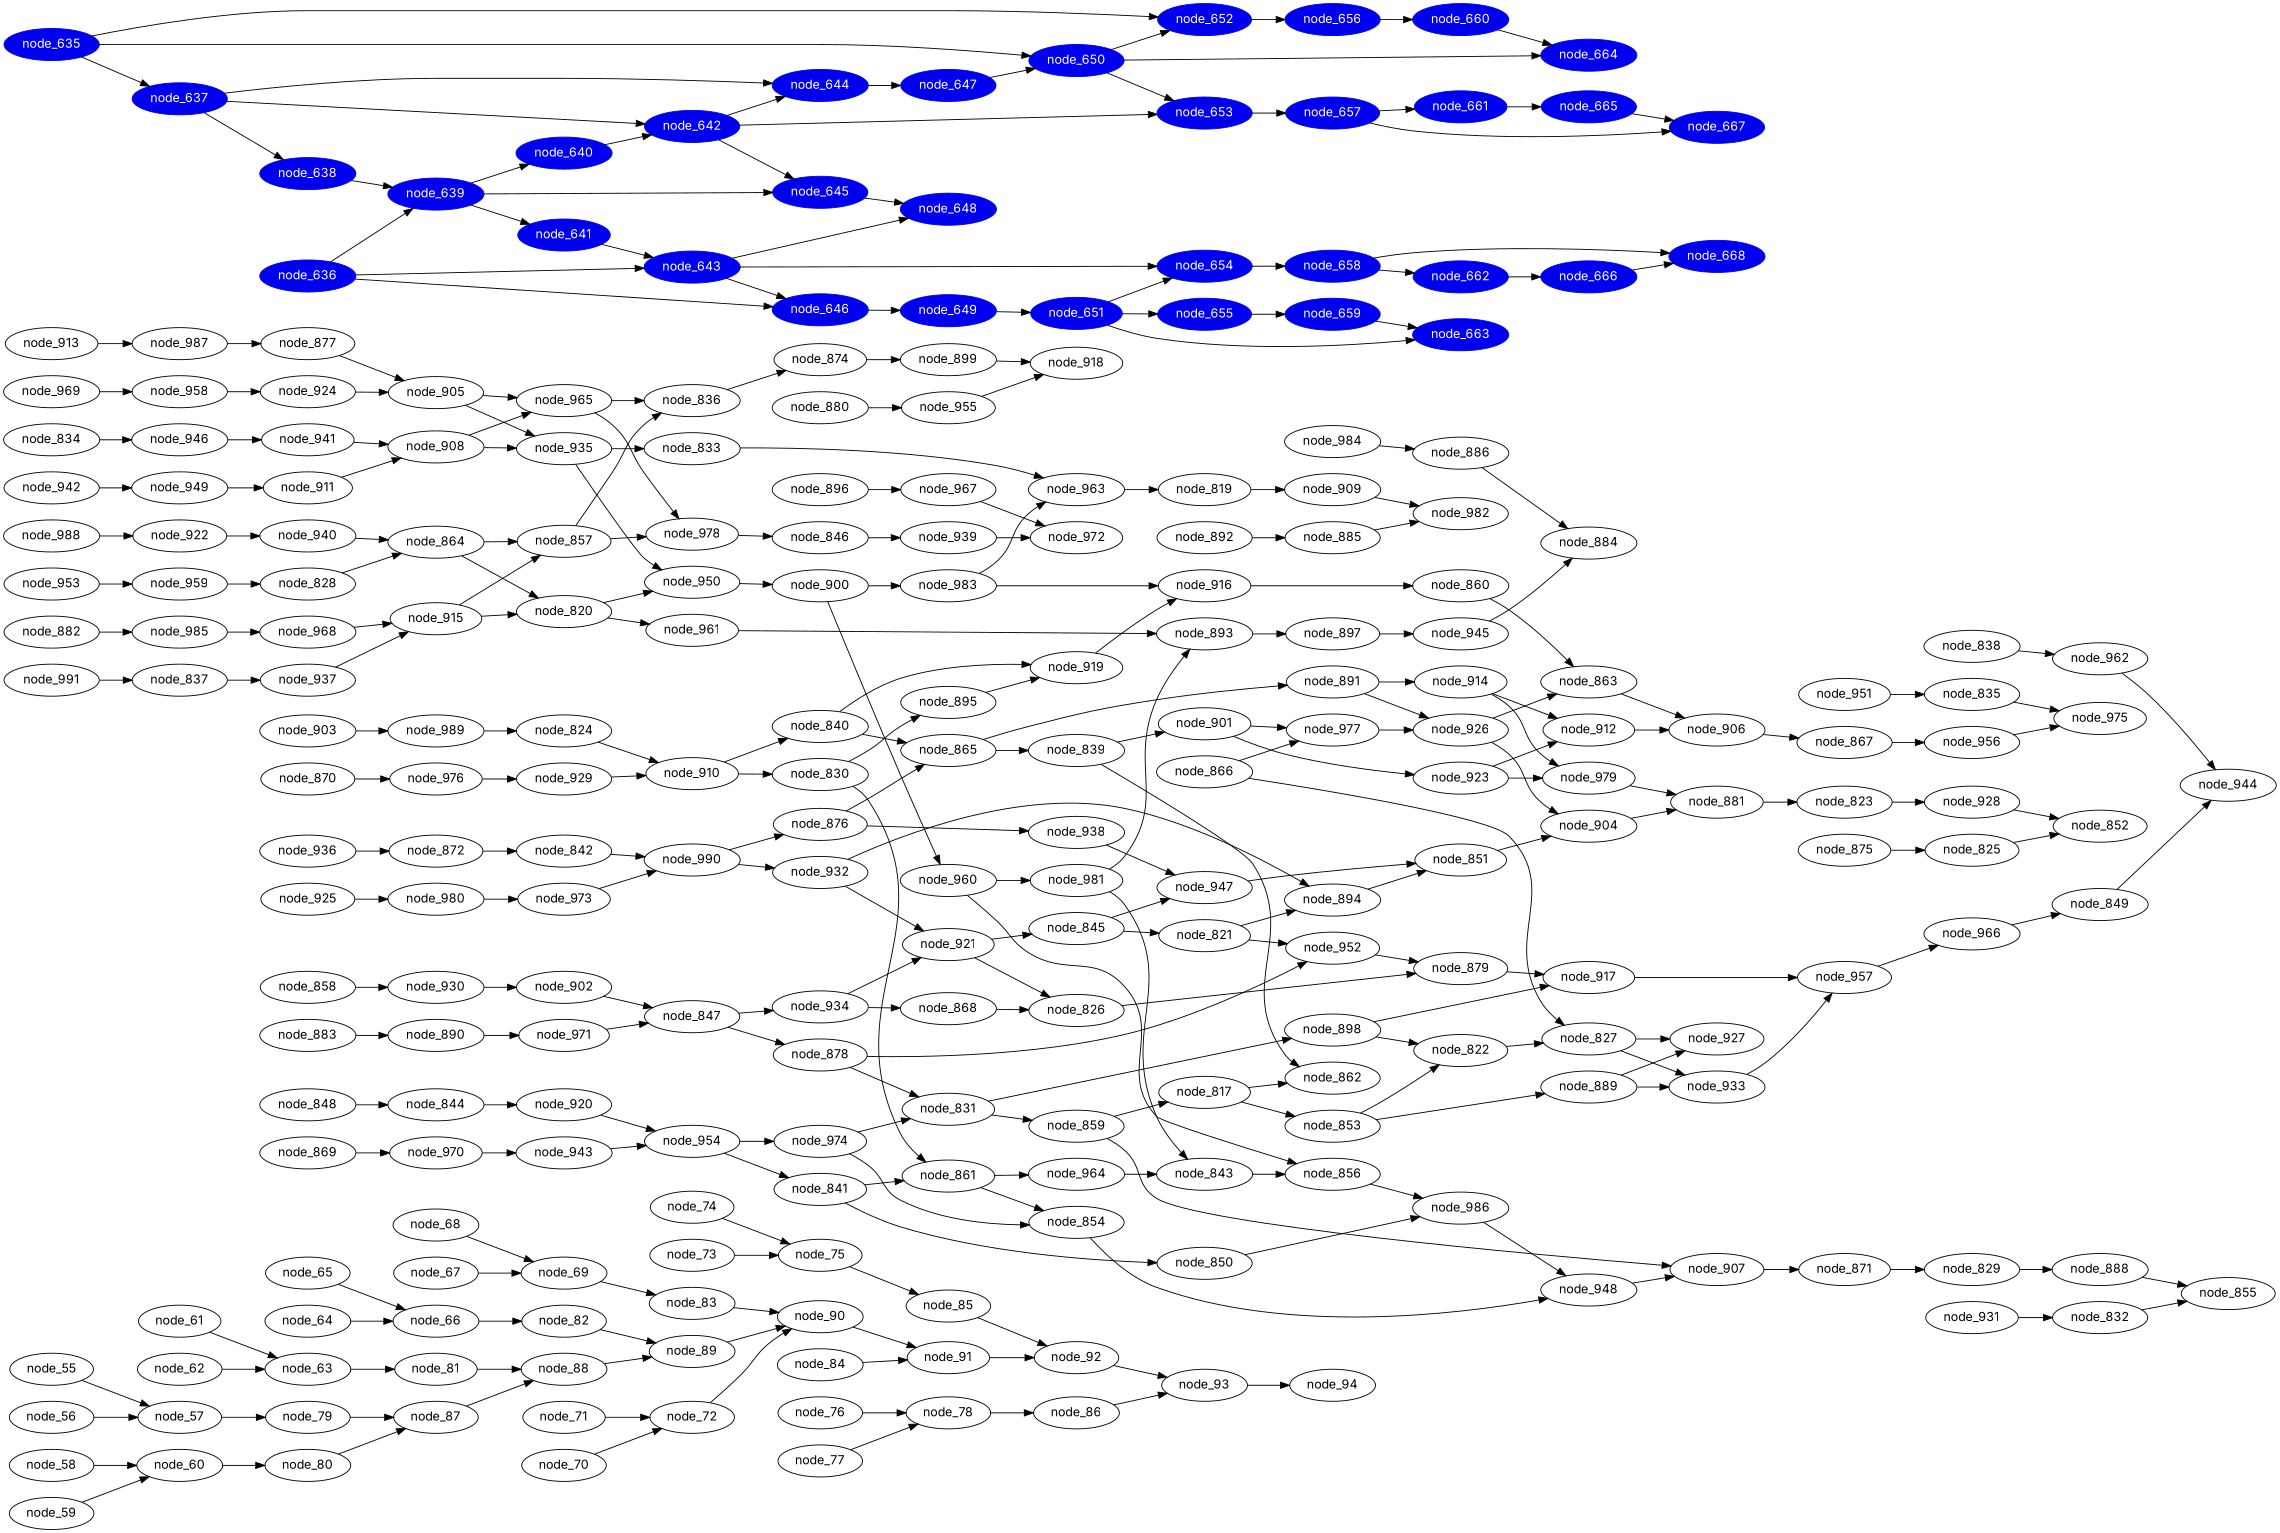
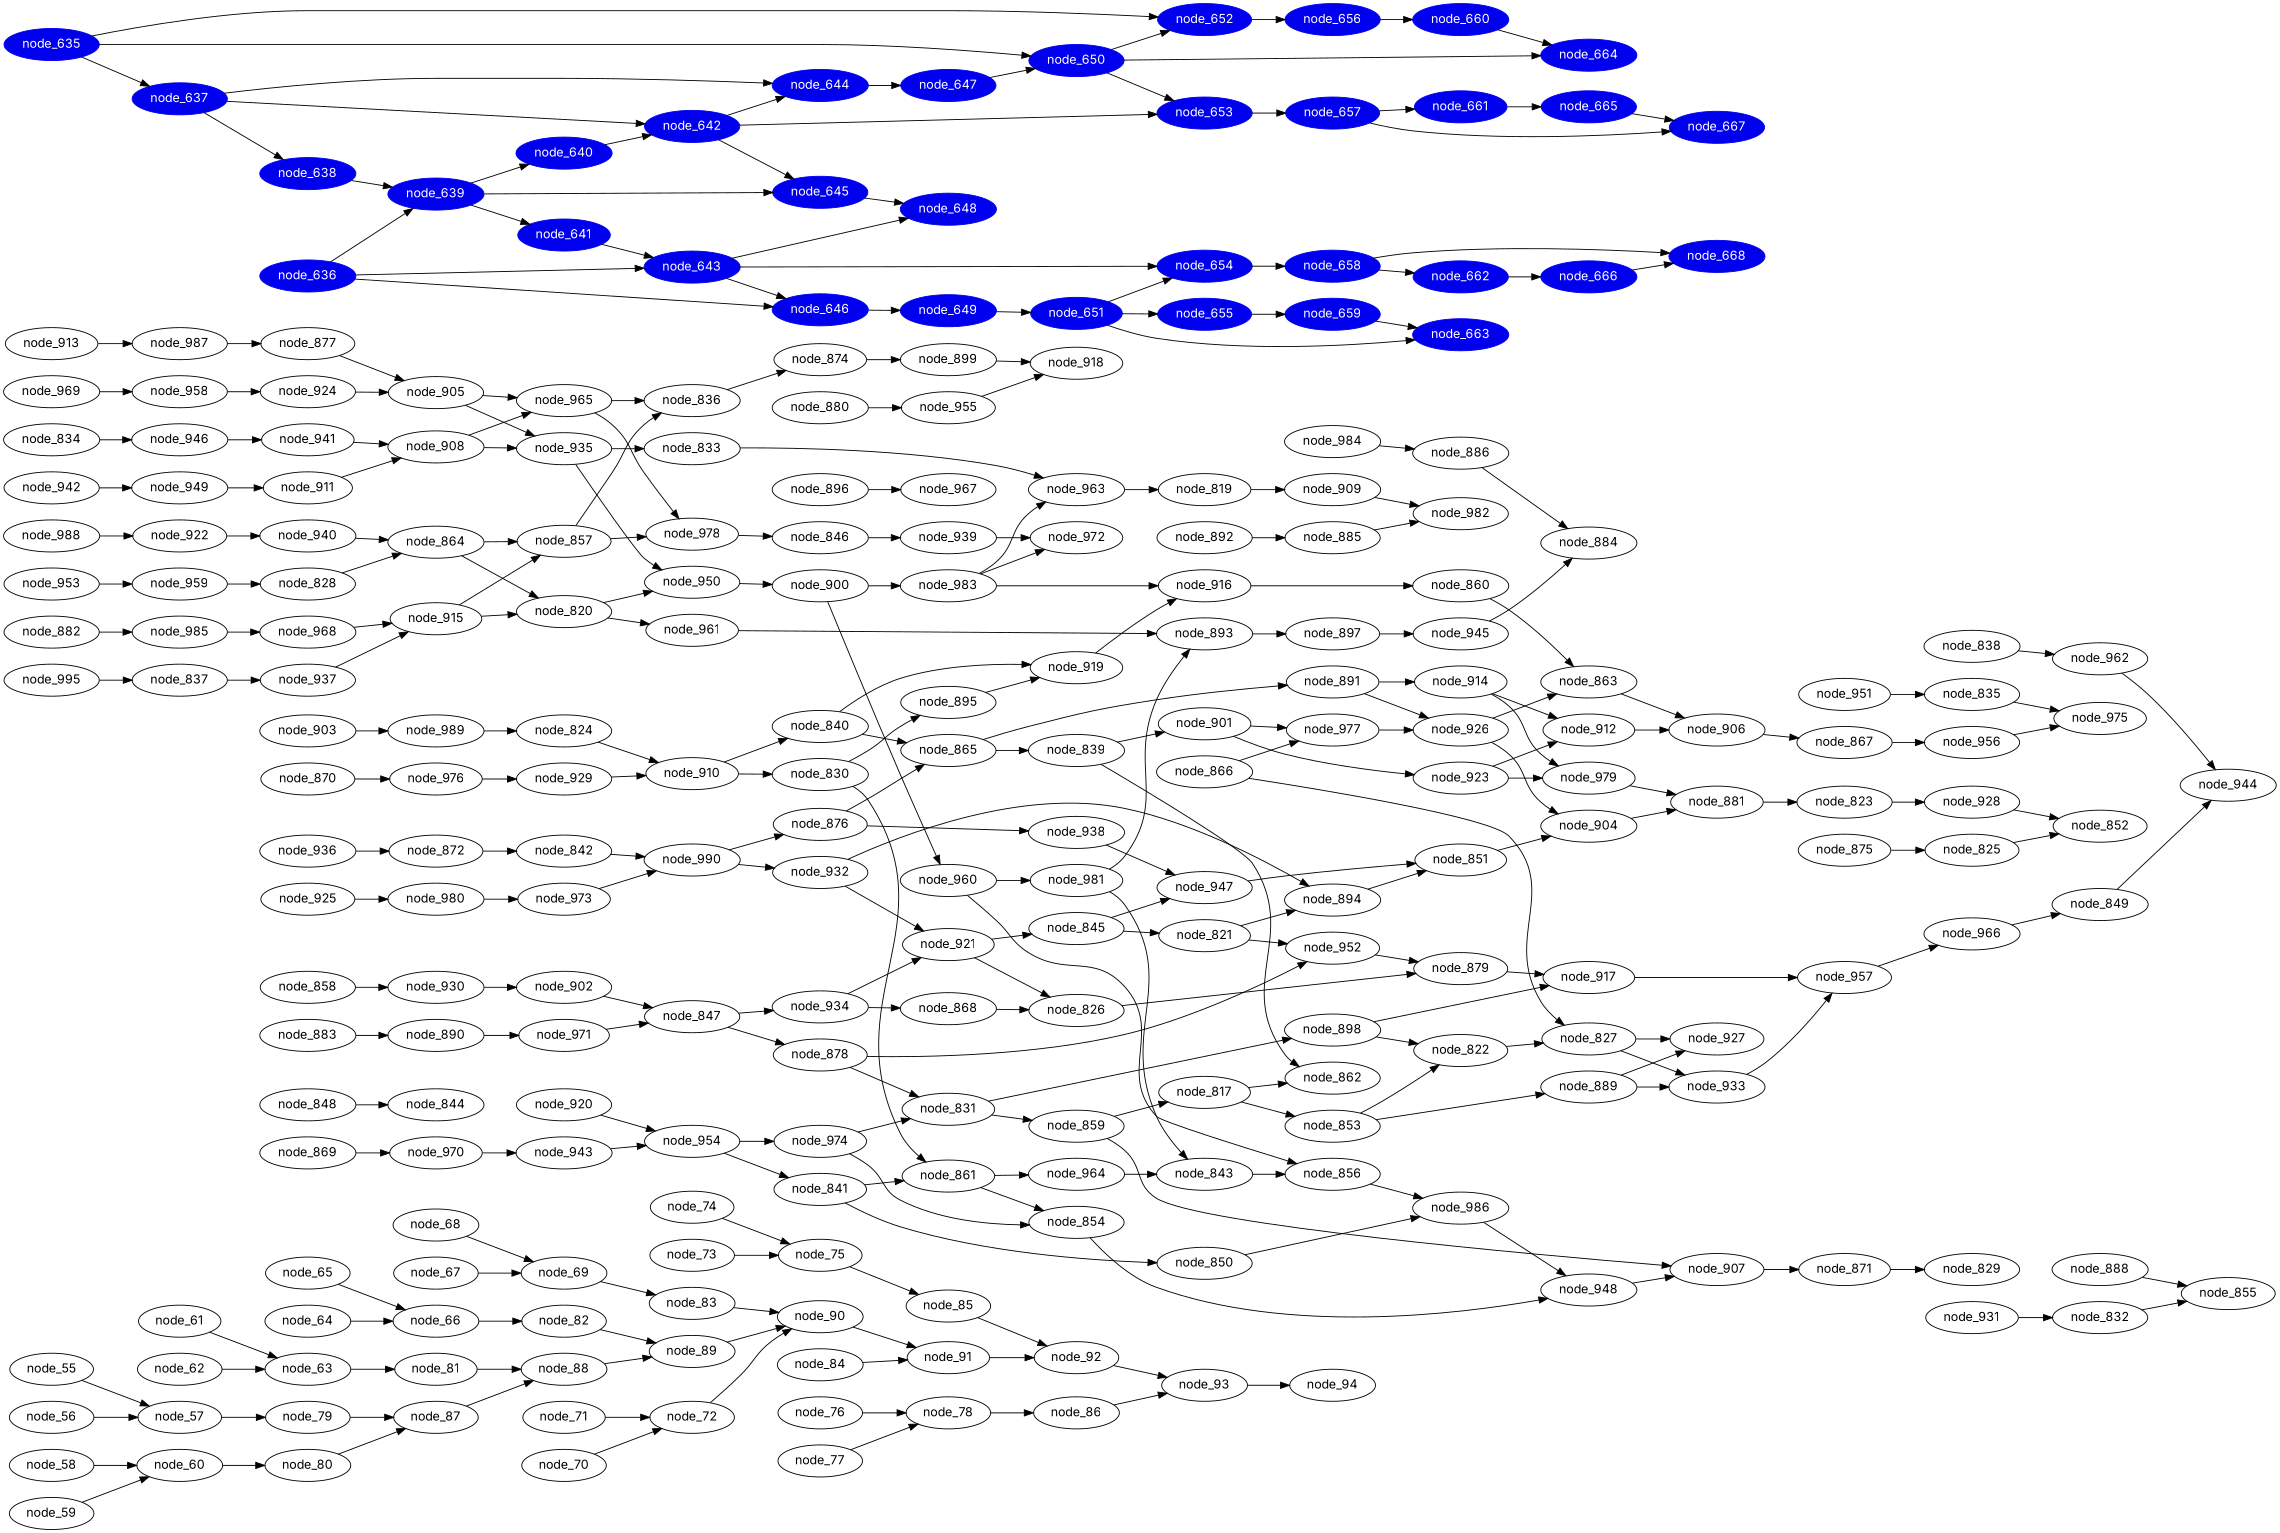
edge "node_967" -> "node_972": now "node_983" -> "node_972"
node "node_991": label "node_991" -> "node_995"
edge "node_844" -> "node_920": removed
edge "node_829" -> "node_888": removed
